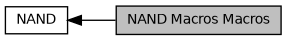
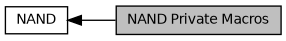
node "NAND Macros Macros": label "NAND Macros Macros" -> "NAND Private Macros"
